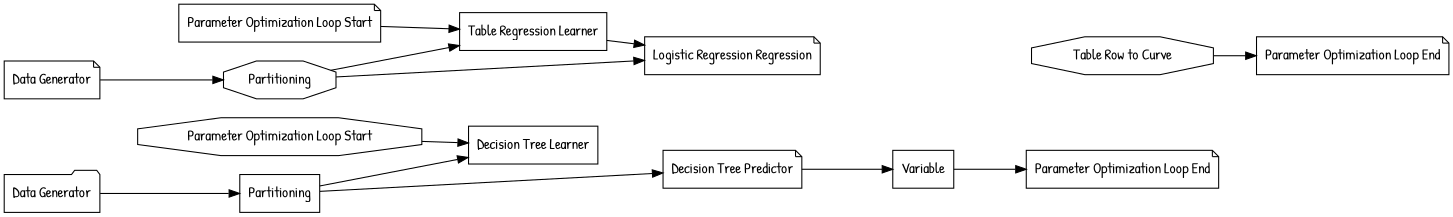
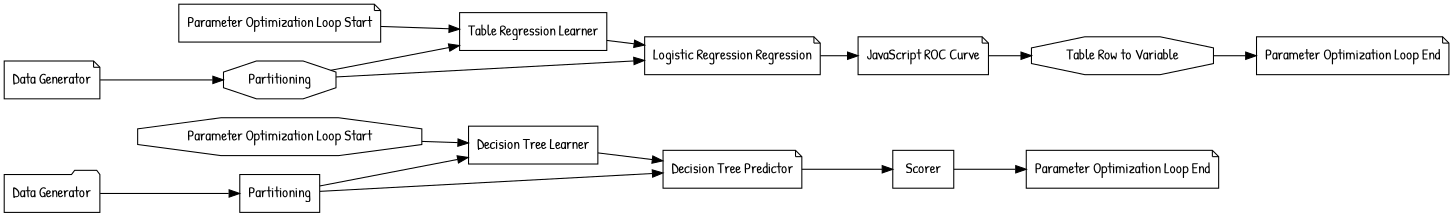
node "JavaScript ROC Curve": added
node "Table Row to Curve": label "Table Row to Curve" -> "Table Row to Variable"
edge "Decision Tree Learner" -> "Decision Tree Predictor": added
node "Variable": label "Variable" -> "Scorer"
